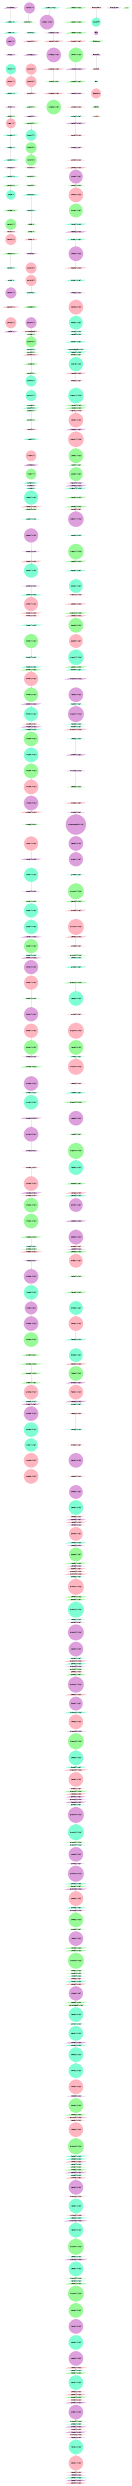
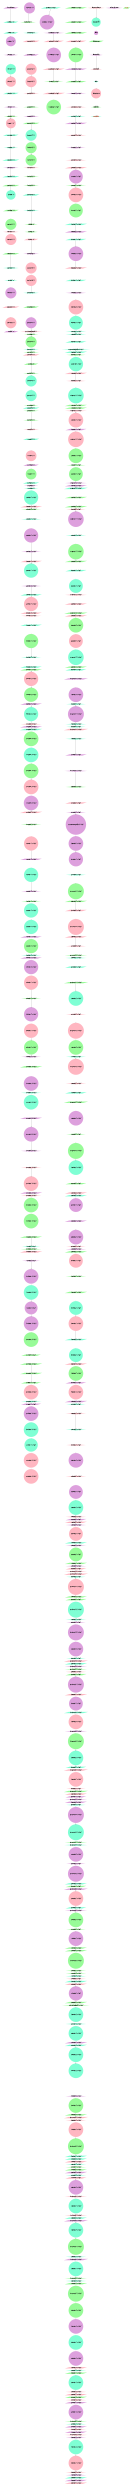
node "391: x_114_edge(149), [0, 2147483647]": removed
